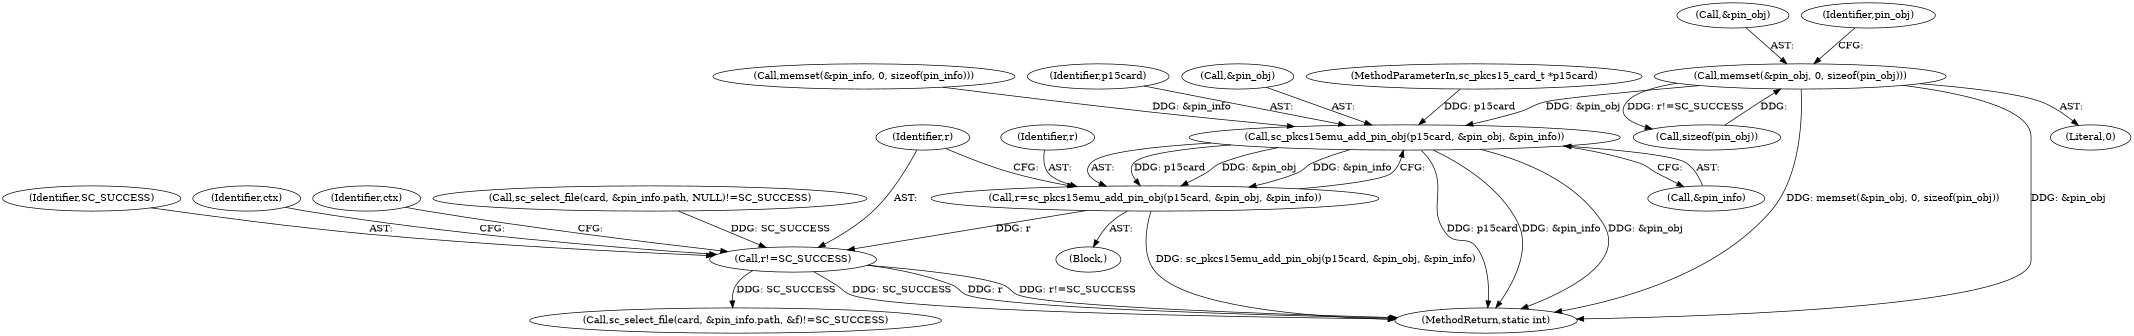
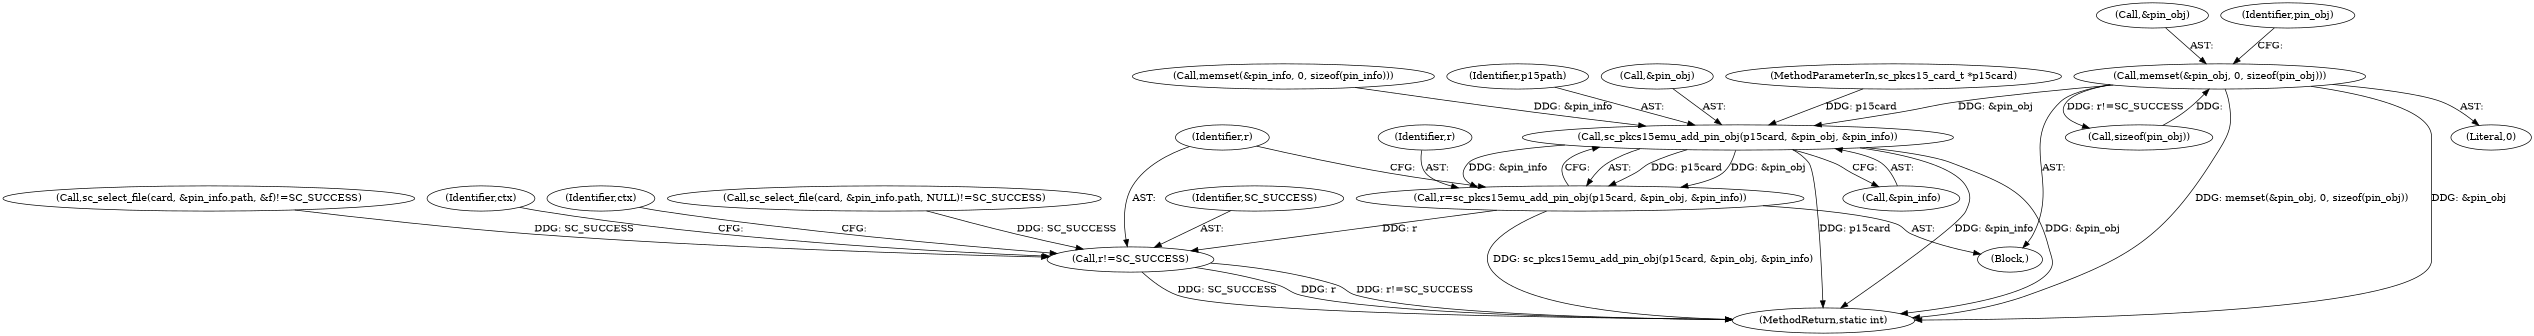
node "(Identifier,p15card)": label "(Identifier,p15card)" -> "(Identifier,p15path)"
edge "(Call,memset(&pin_obj, 0, sizeof(pin_obj)))" -> "(Block,)": added, label "AST:"
edge "(Call,r!=SC_SUCCESS)" -> "(Call,sc_select_file(card, &pin_info.path, &f)!=SC_SUCCESS)": reversed
